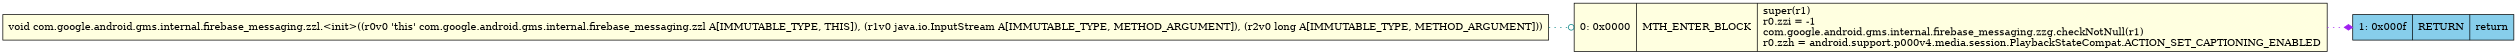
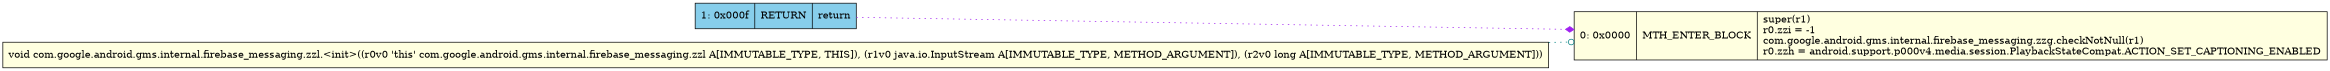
edge "0: 0x0000" -> "1: 0x000f": reversed
